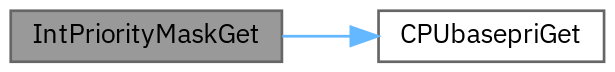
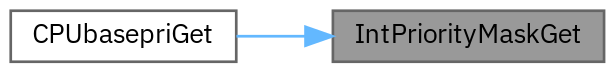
edge "IntPriorityMaskGet" -> "CPUbasepriGet": reversed
